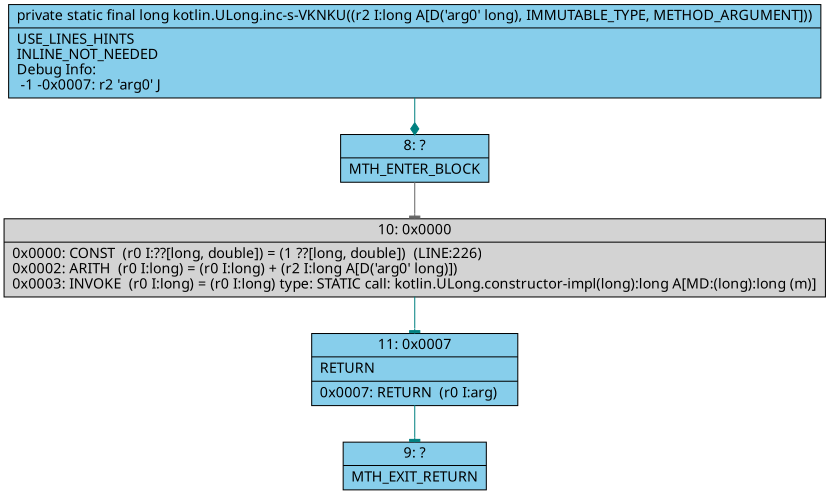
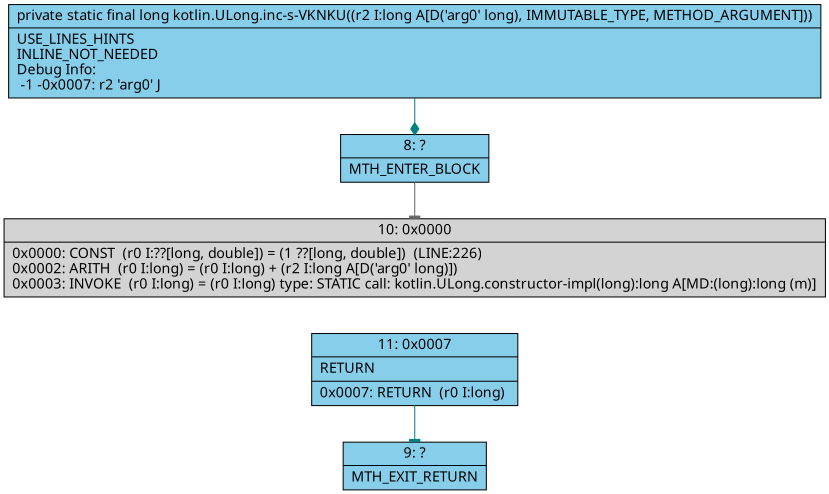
edge "10: 0x0000" -> "11: 0x0007": removed
node "11: 0x0007": text "0x0007: RETURN  (r0 I:arg)" -> "0x0007: RETURN  (r0 I:long)"
